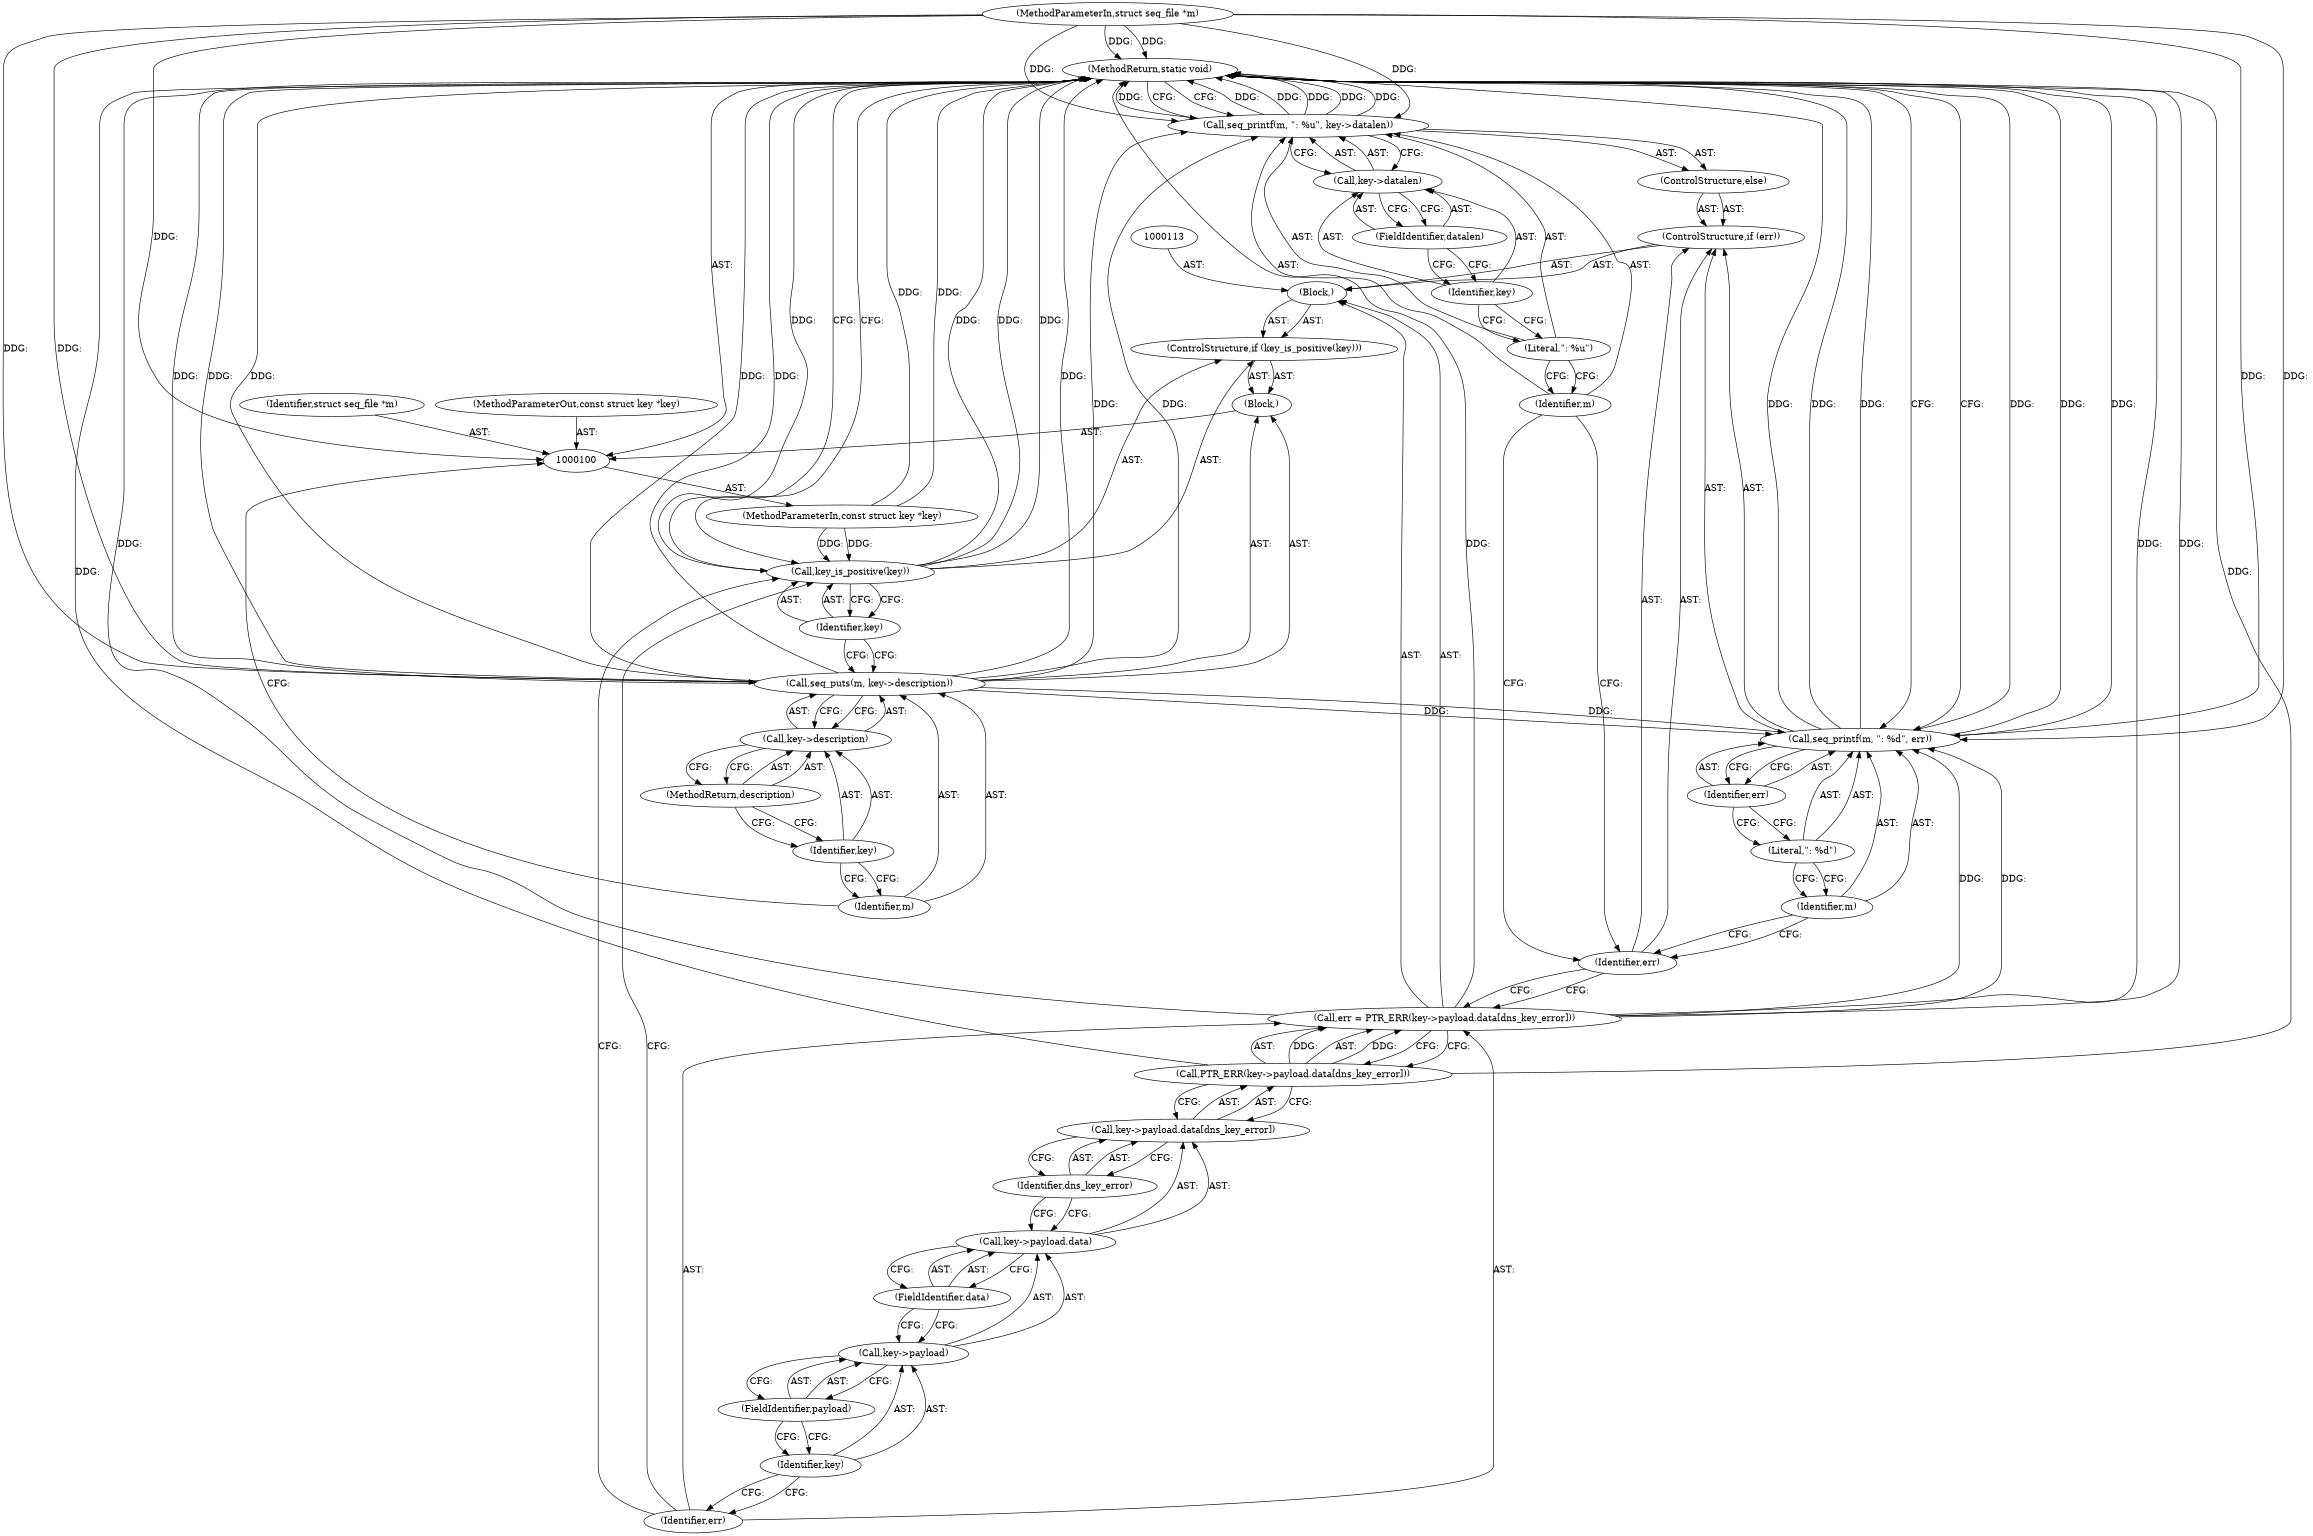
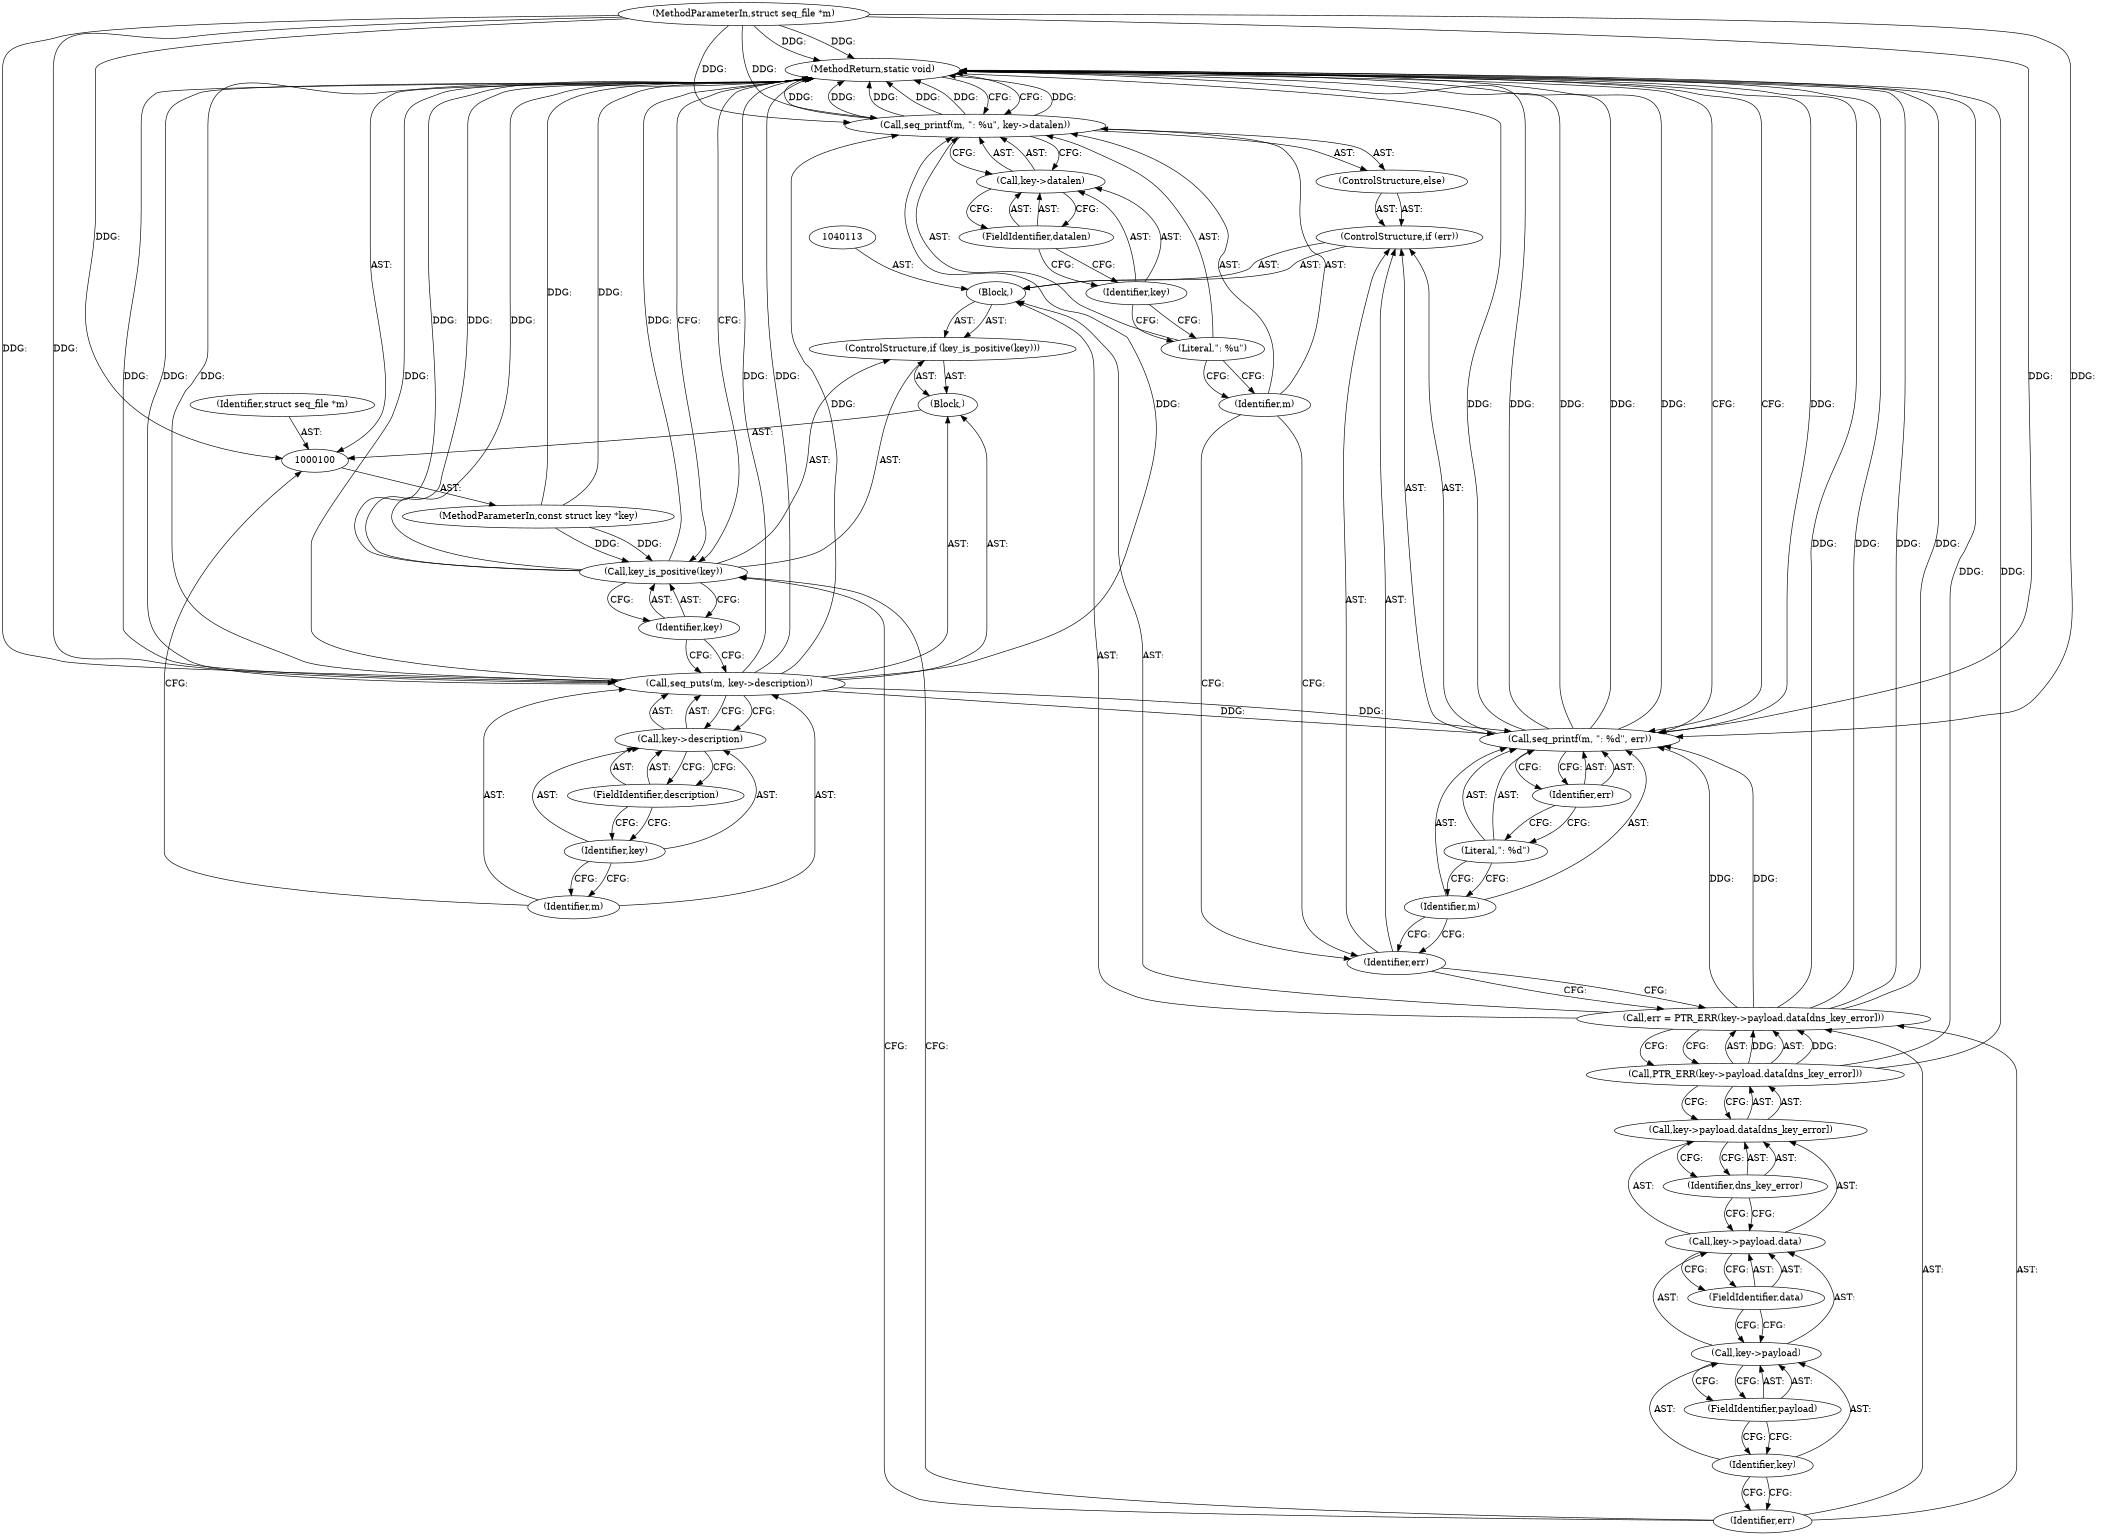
node "1000113": label "1000113" -> "1040113"
node "(MethodParameterOut,const struct key *key)": removed
node "(MethodReturn,description)": label "(MethodReturn,description)" -> "(FieldIdentifier,description)"
